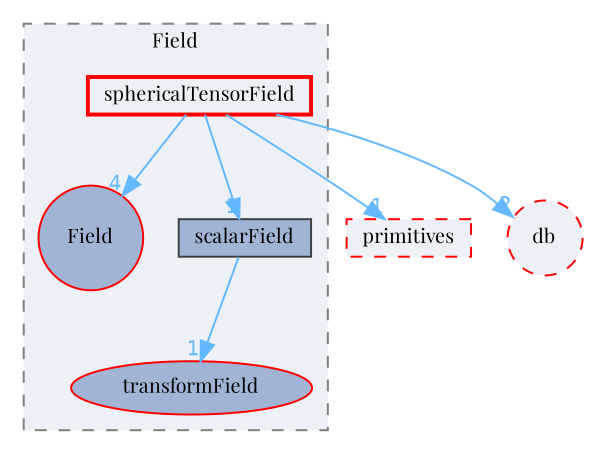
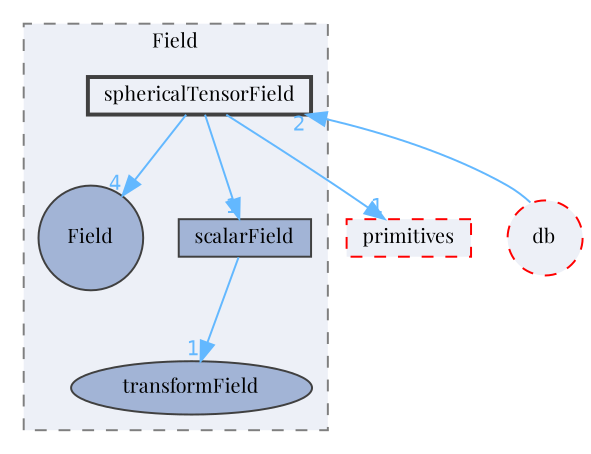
node "sphericalTensorField": color red -> grey25
edge "sphericalTensorField" -> "db": reversed
node "Field": color red -> grey25
node "transformField": color red -> grey25
